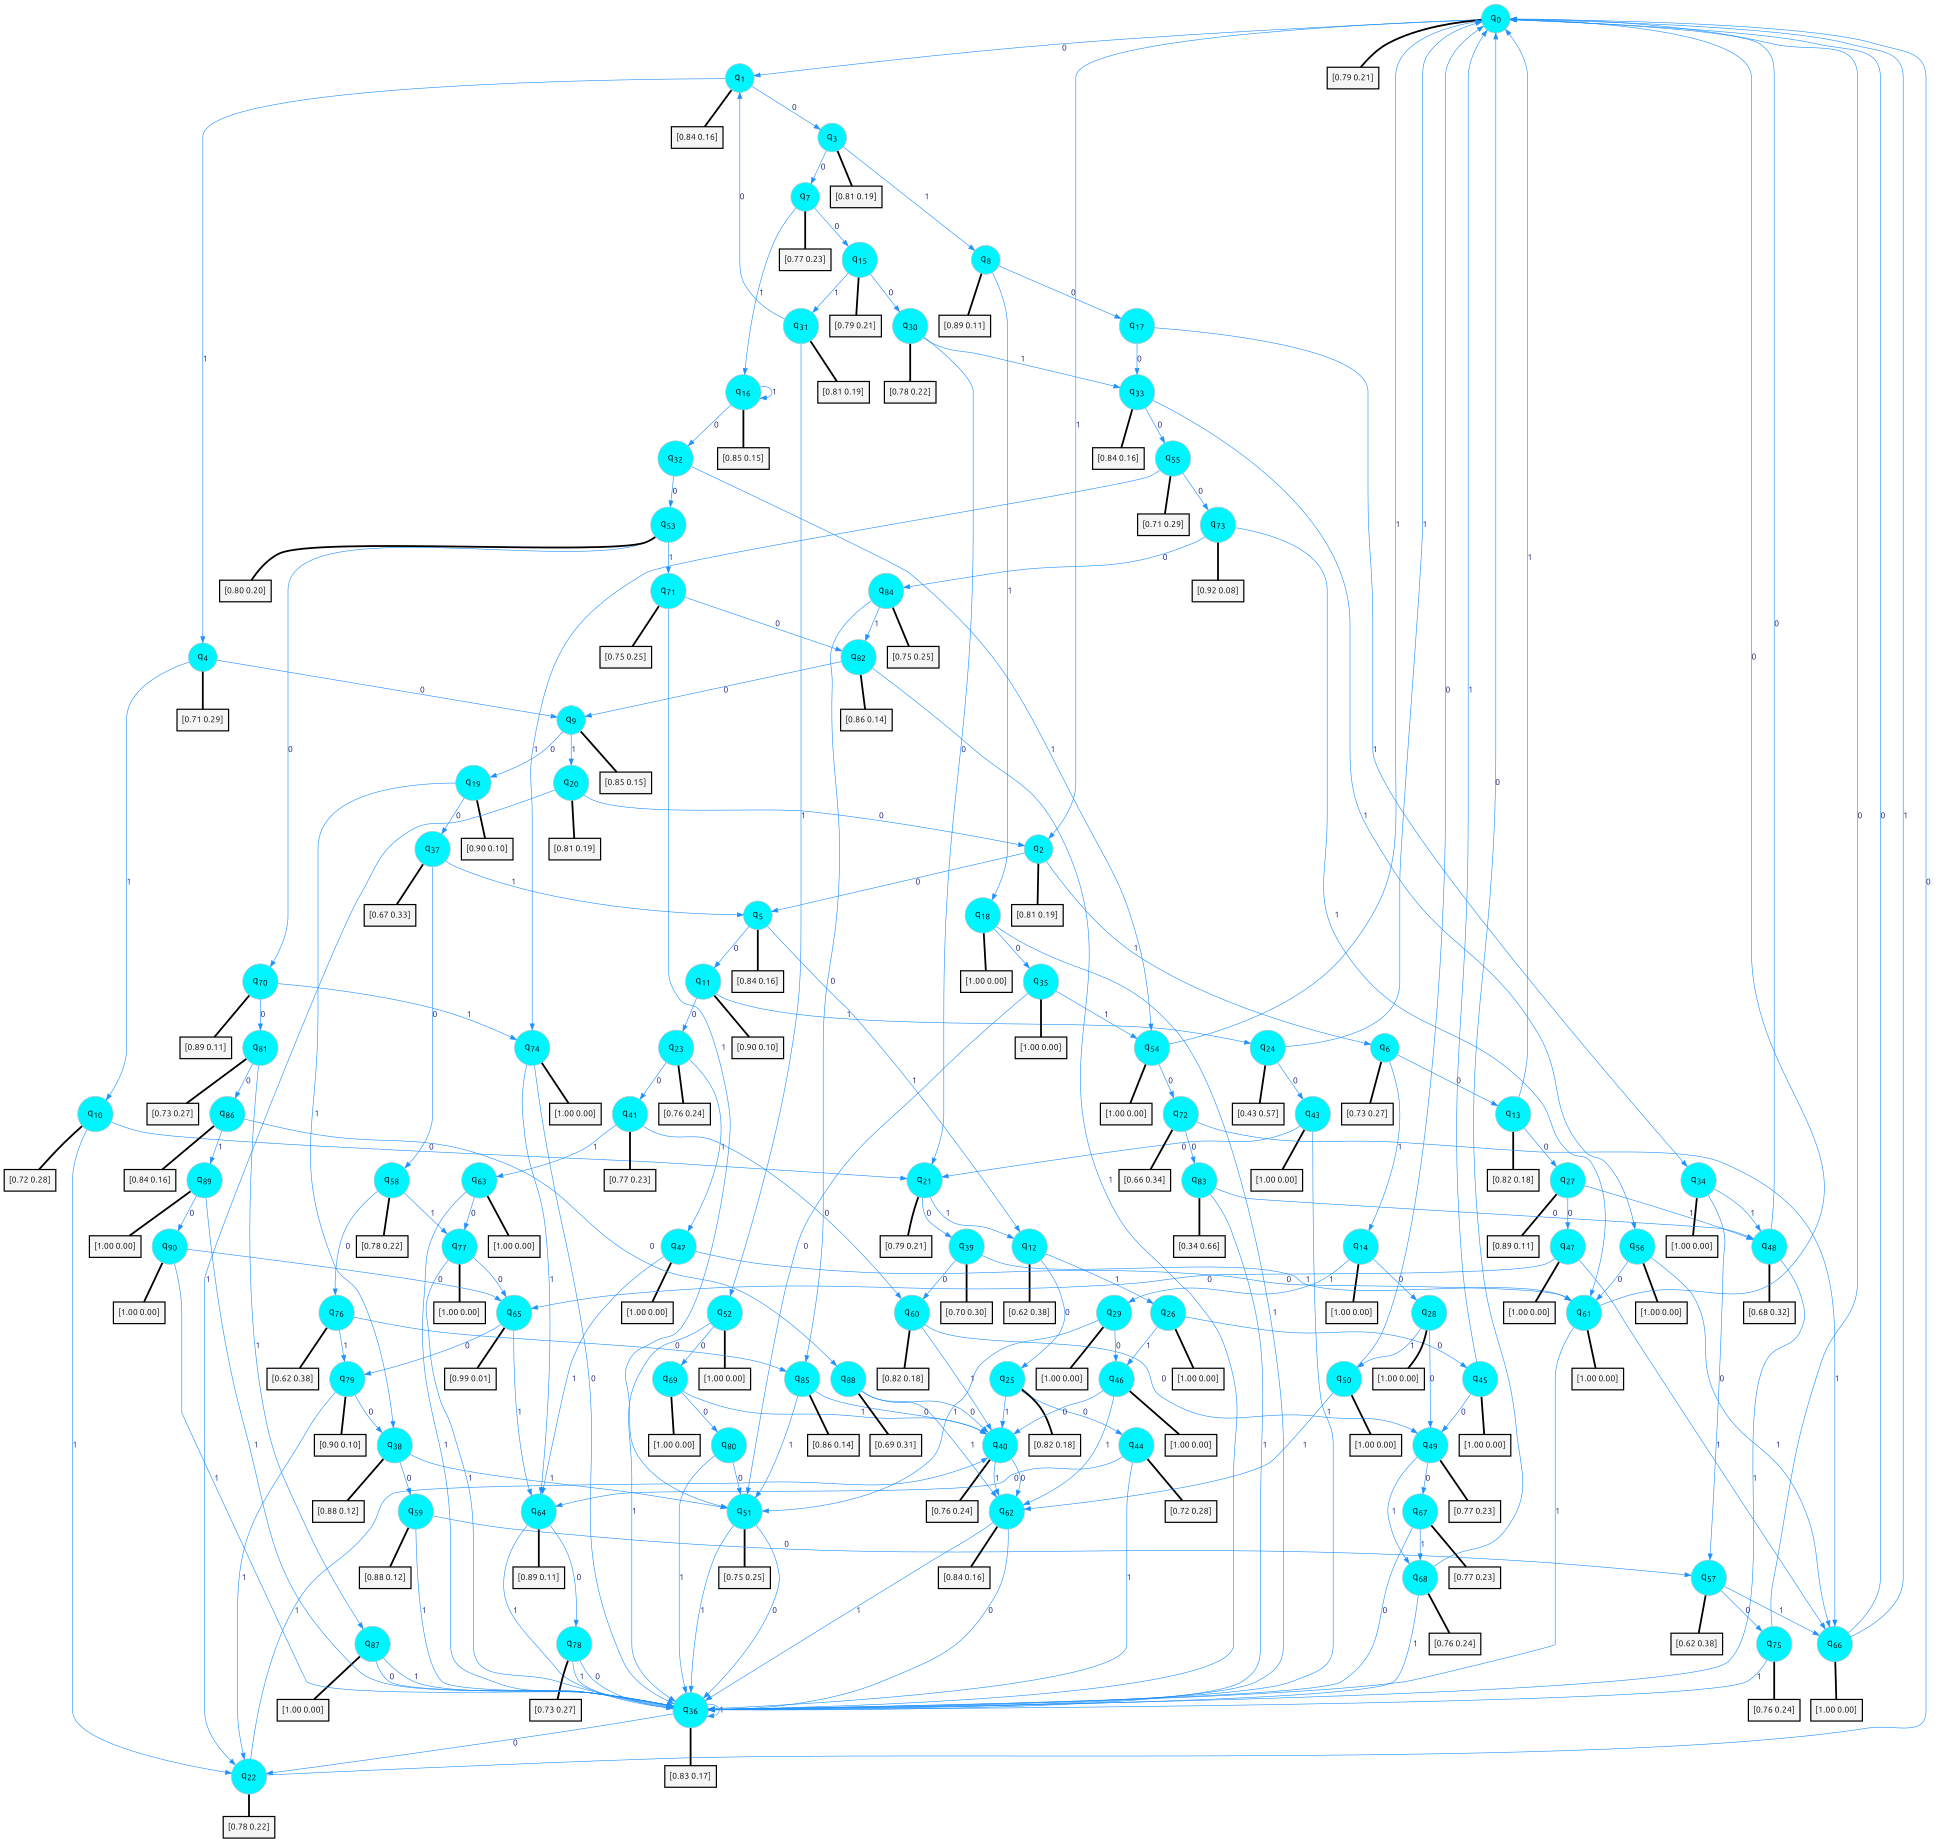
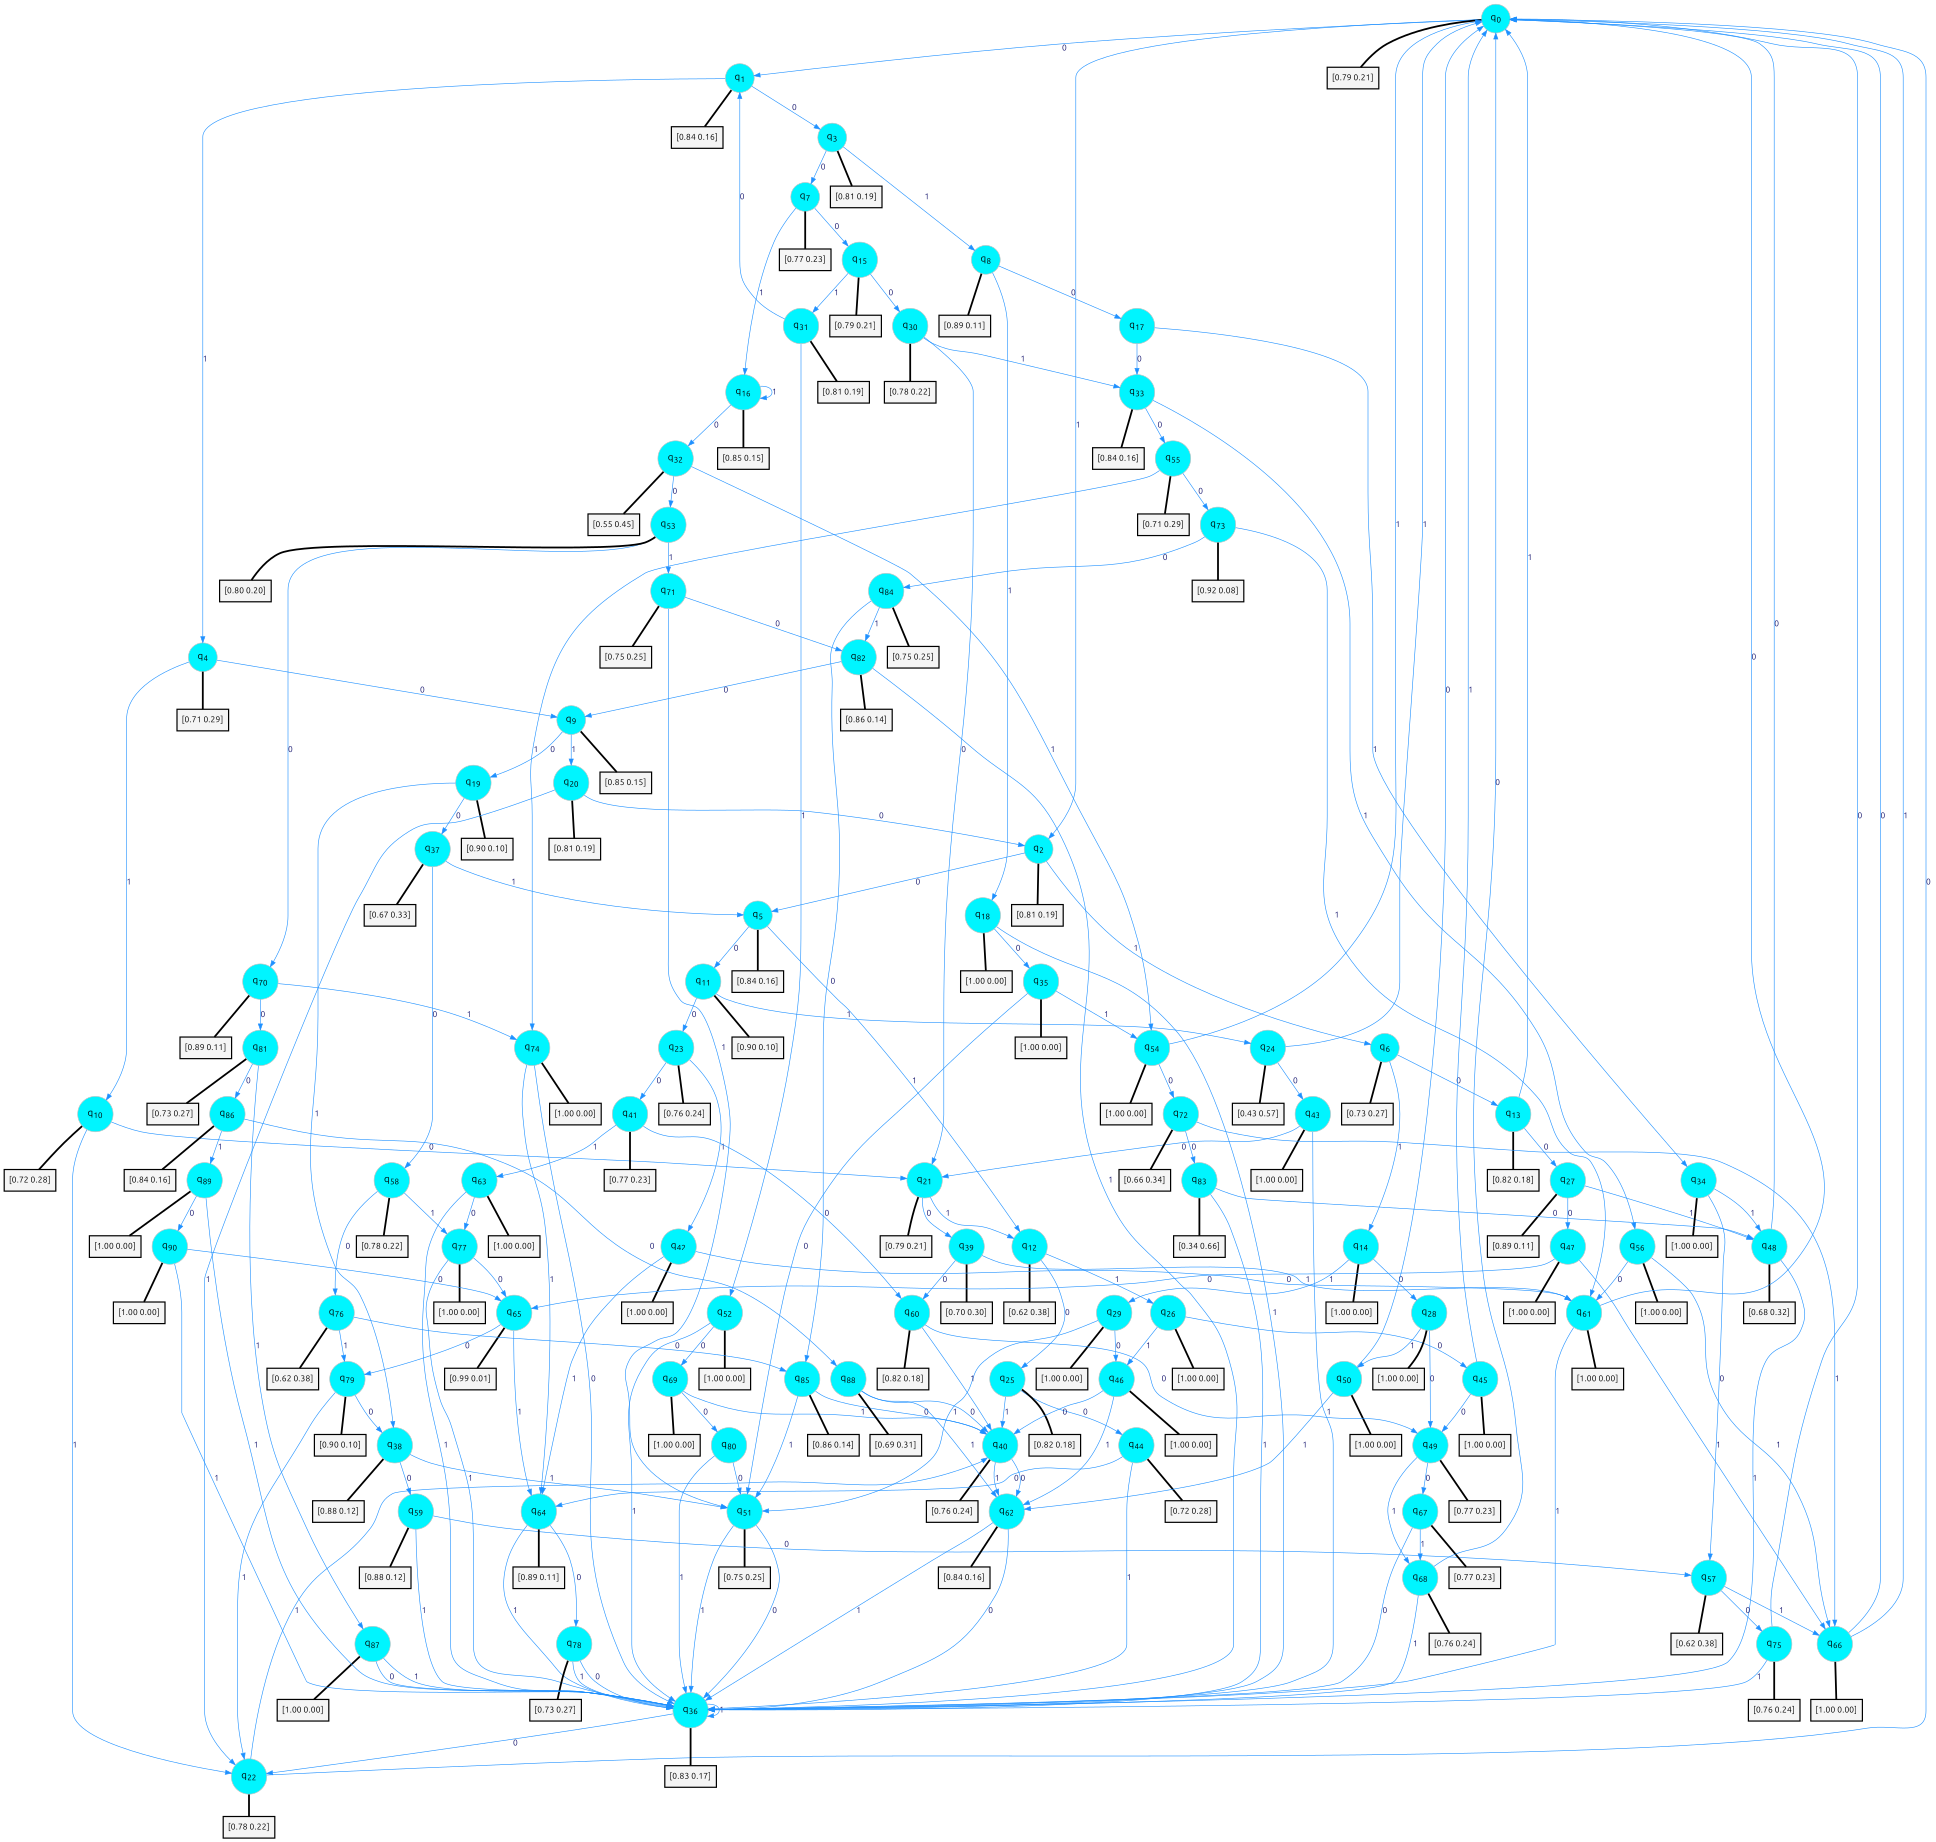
node "[0.55 0.45]": added
